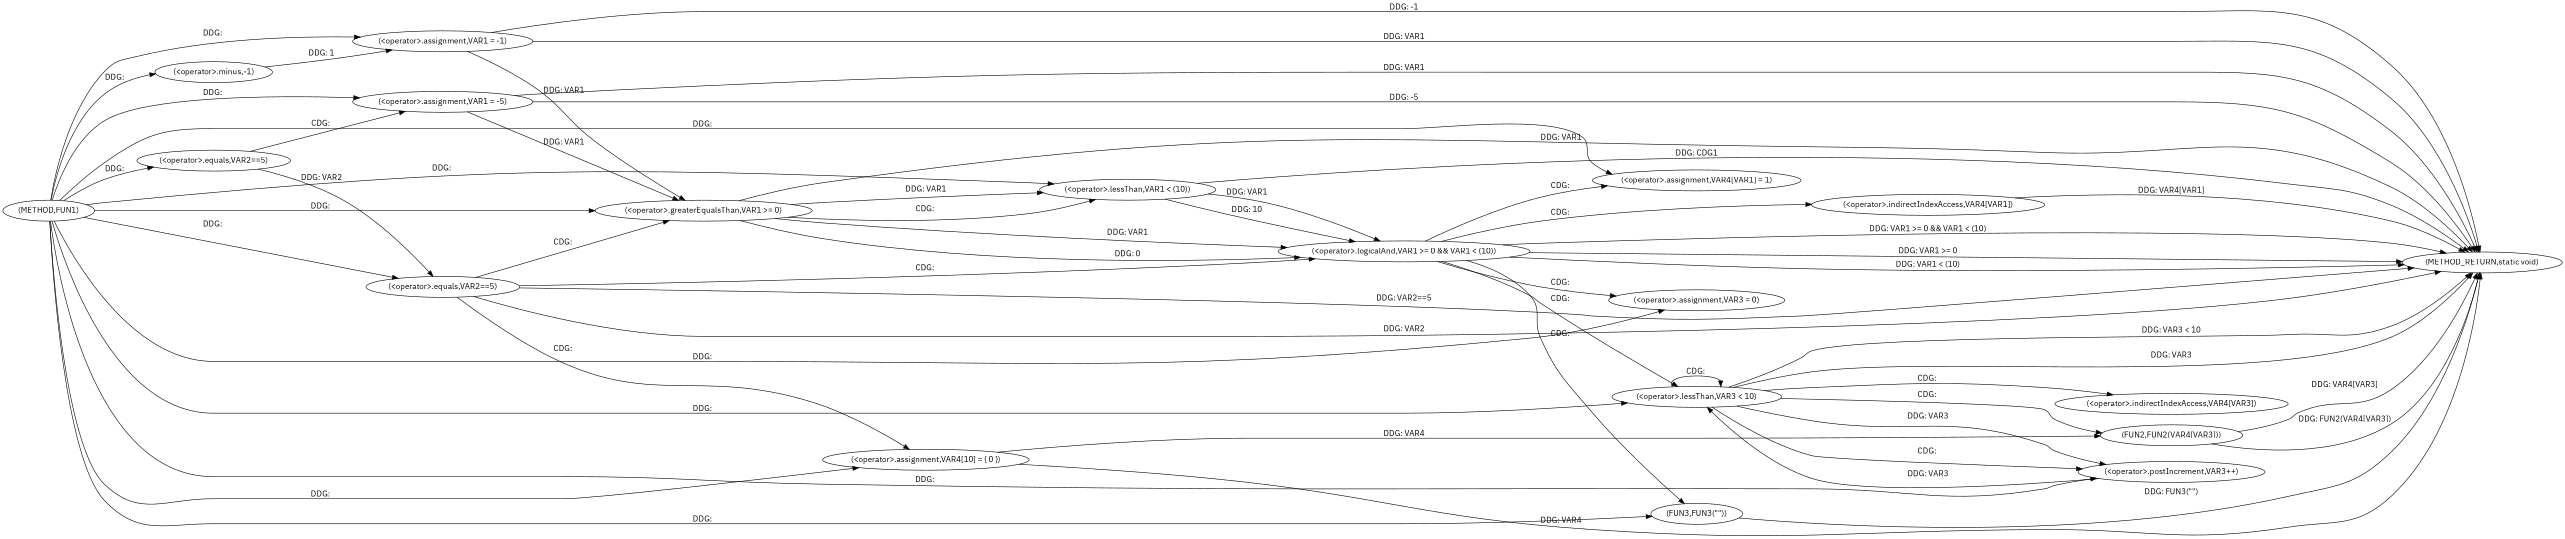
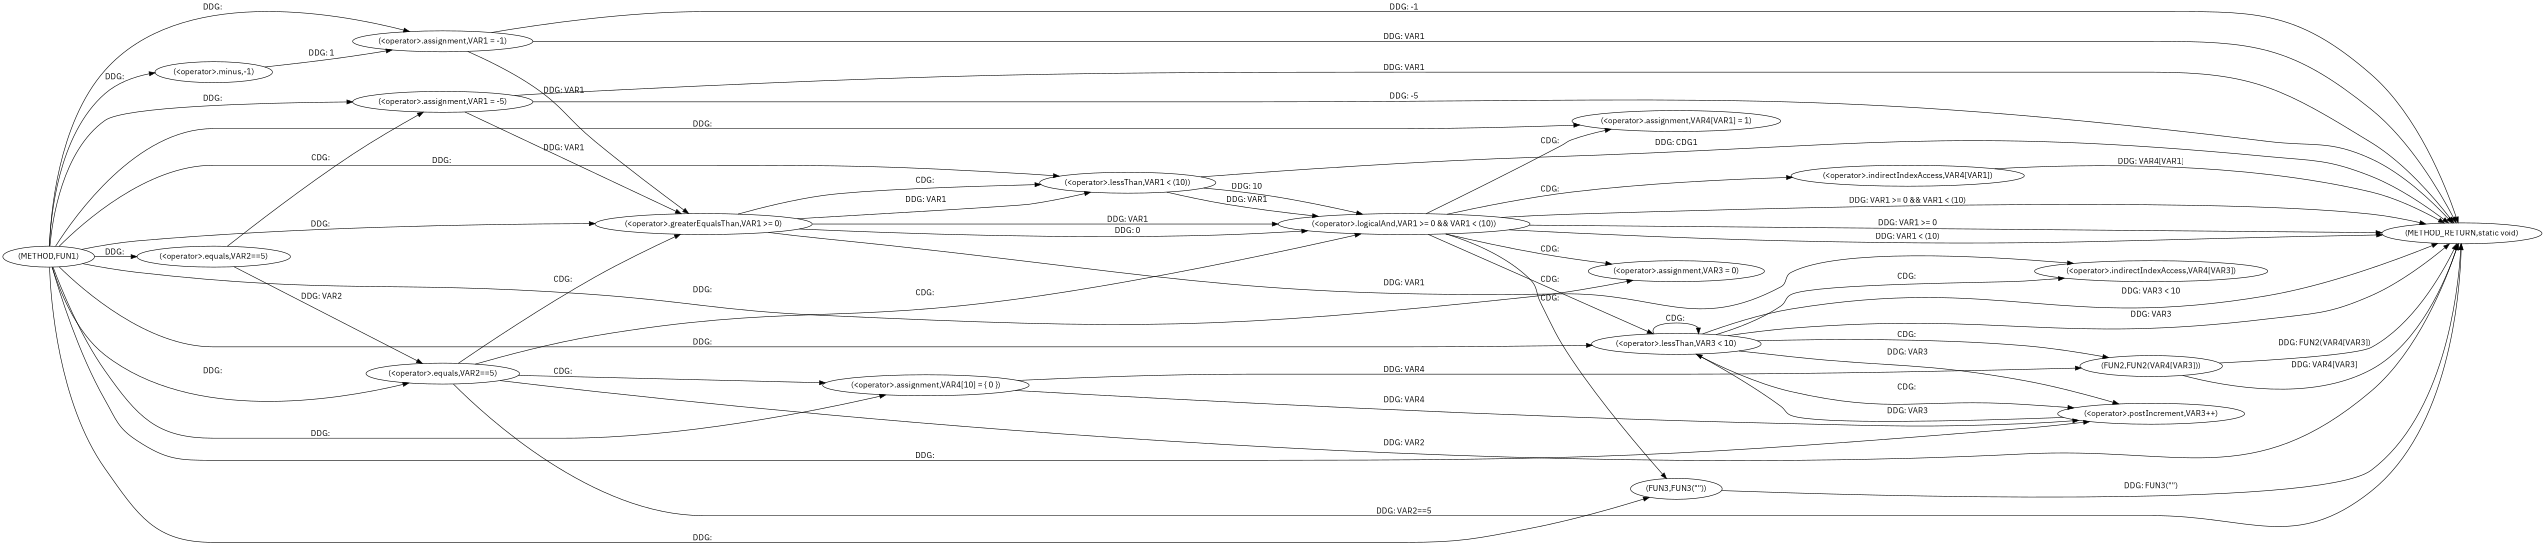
edge "(<operator>.greaterEqualsThan,VAR1 >= 0)" -> "(METHOD_RETURN,static void)": now "(<operator>.greaterEqualsThan,VAR1 >= 0)" -> "(<operator>.indirectIndexAccess,VAR4[VAR3])"
edge "(<operator>.assignment,VAR4[10] = { 0 })" -> "(METHOD_RETURN,static void)": now "(<operator>.assignment,VAR4[10] = { 0 })" -> "(<operator>.postIncrement,VAR3++)"
